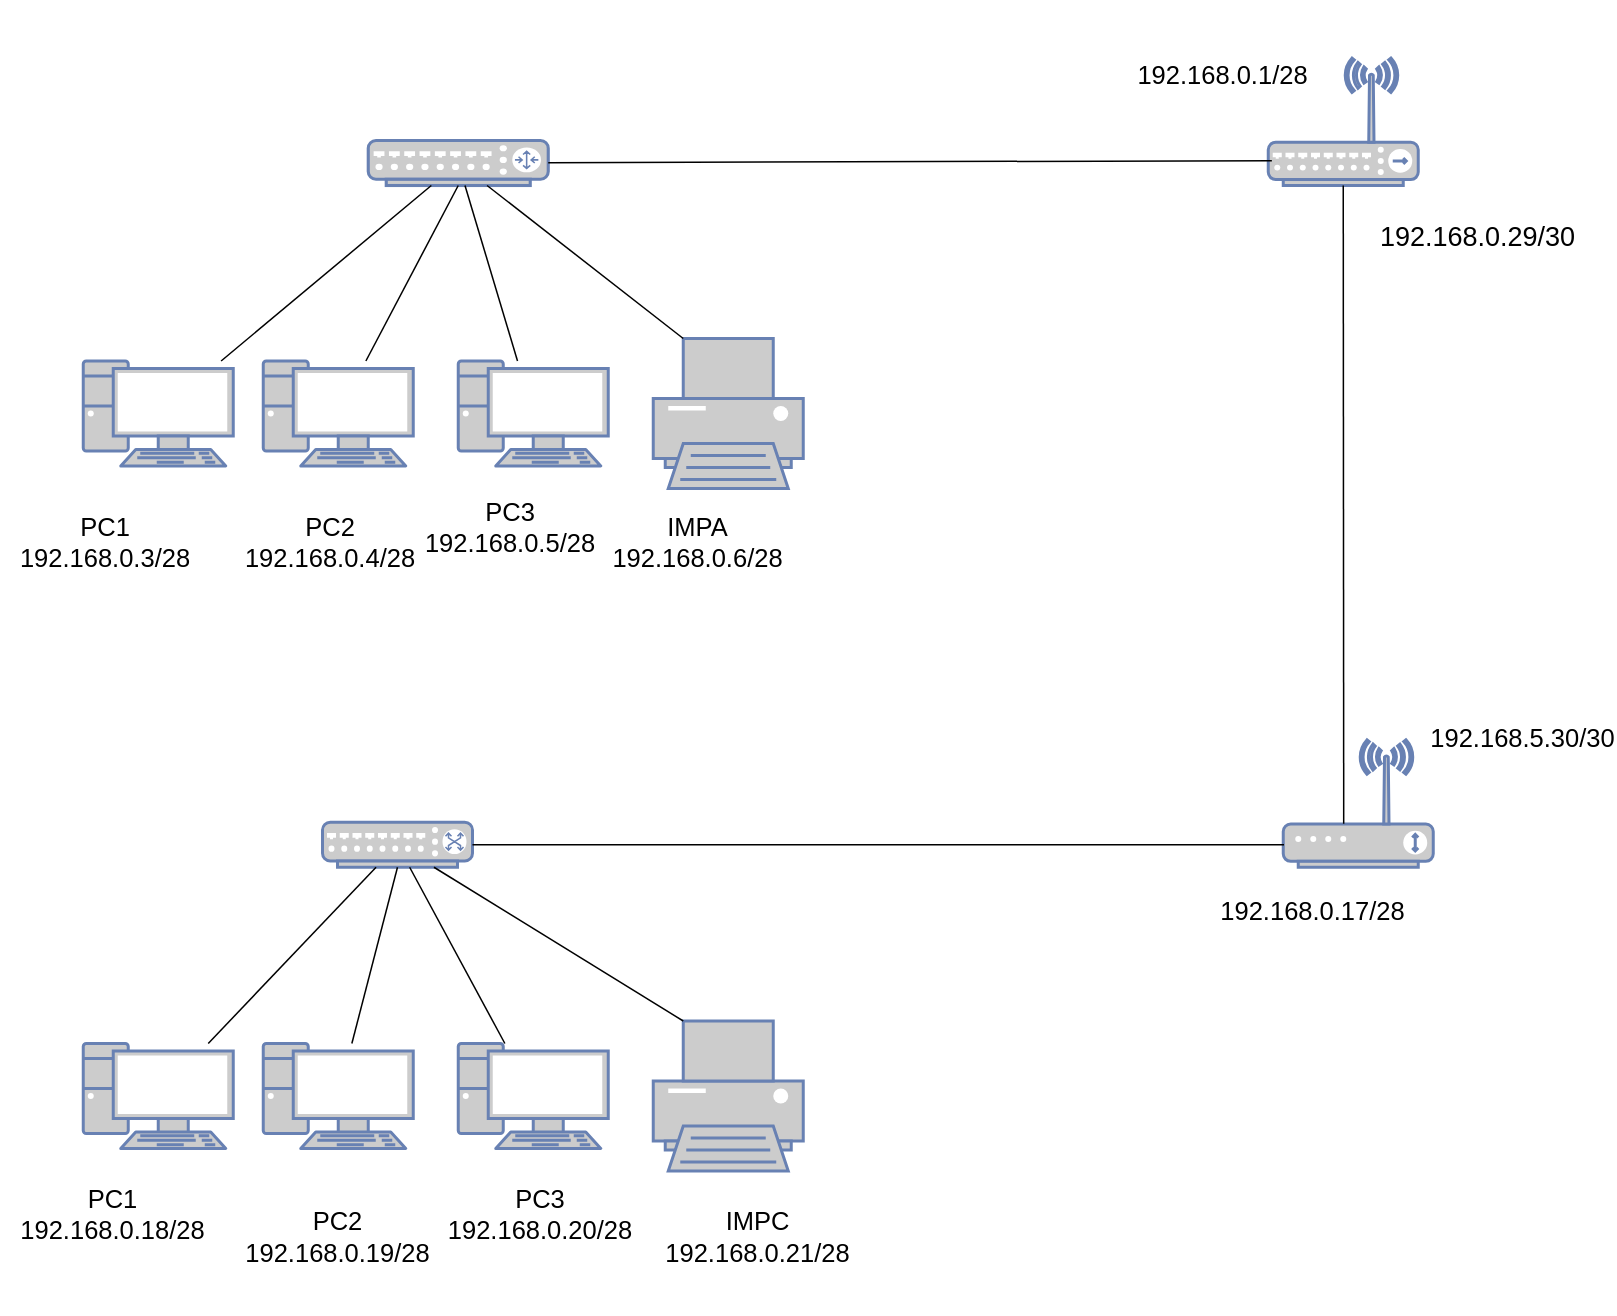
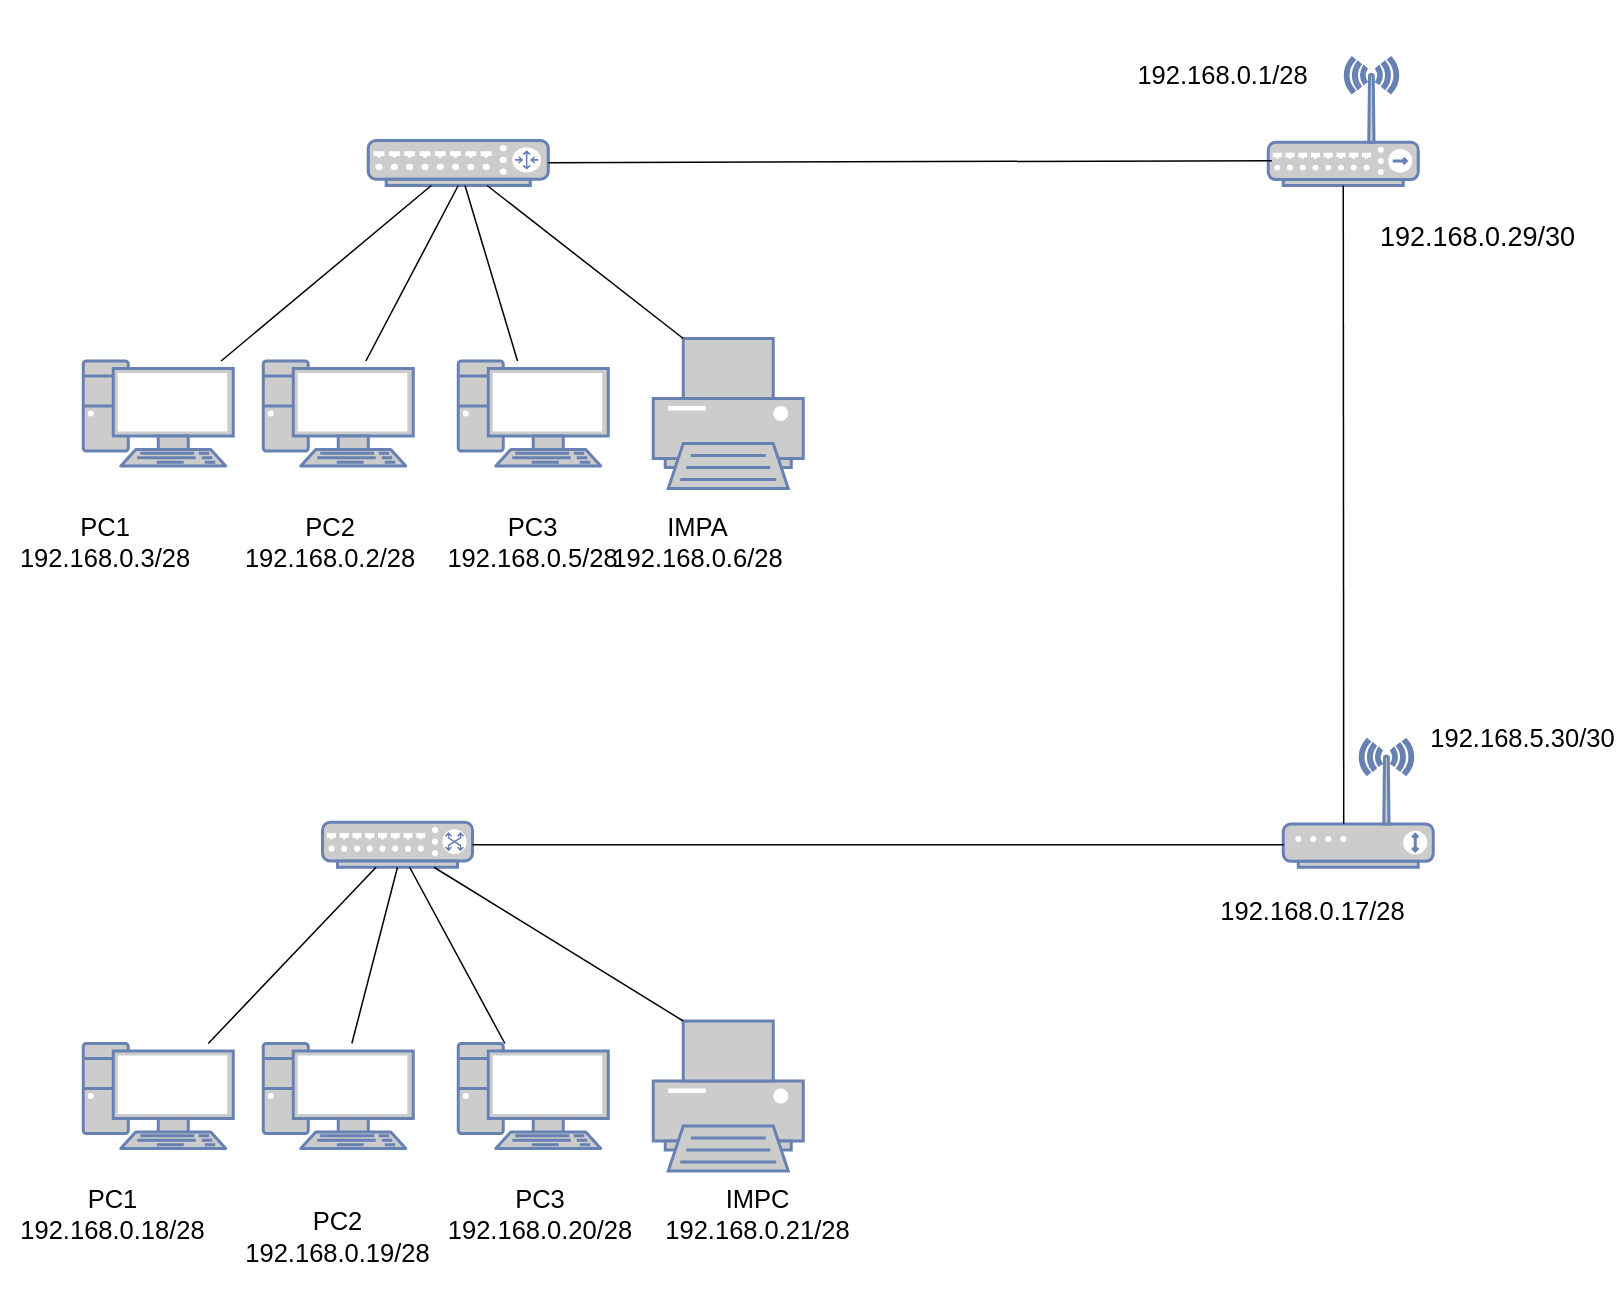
node "PC3 192.168.0.5/28": moved (511, 529) -> (533, 544)
node "PC2 192.168.0.4/28": label "PC2 192.168.0.4/28" -> "PC2 192.168.0.2/28"
node "IMPC 192.168.0.21/28": moved (758, 1238) -> (758, 1216)
